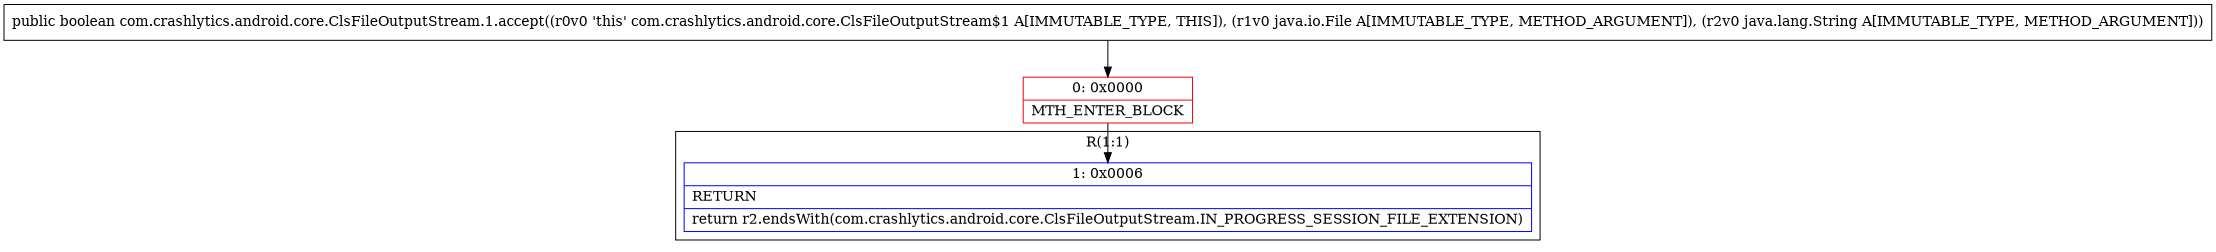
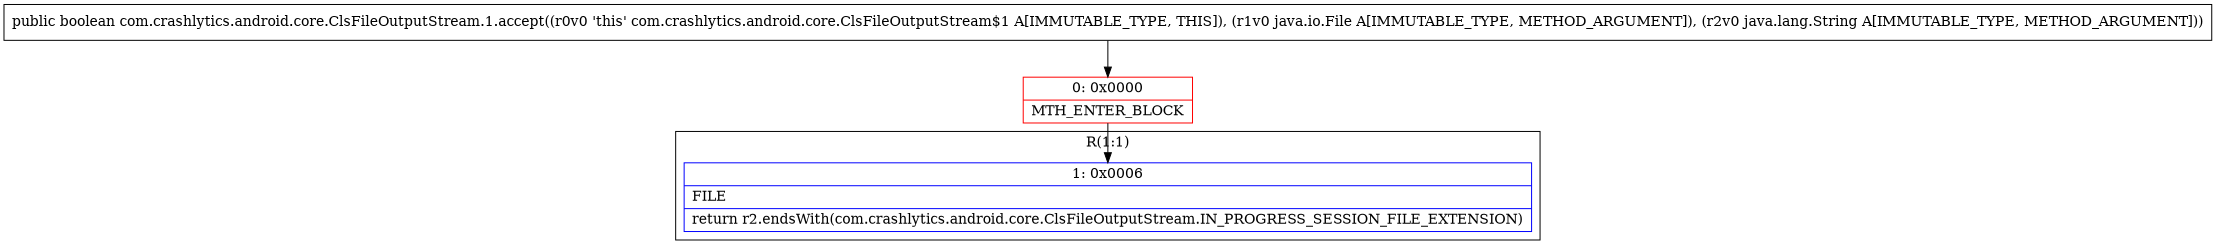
node "1: 0x0006": text "RETURN" -> "FILE"
